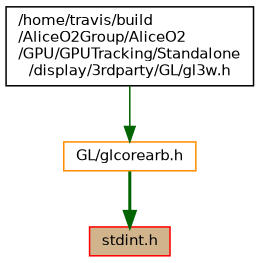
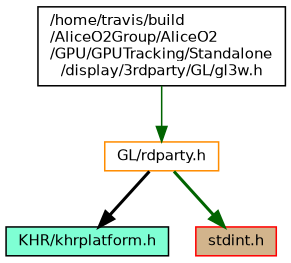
node "GL/glcorearb.h": label "GL/glcorearb.h" -> "GL/rdparty.h"
node "KHR/khrplatform.h": added
